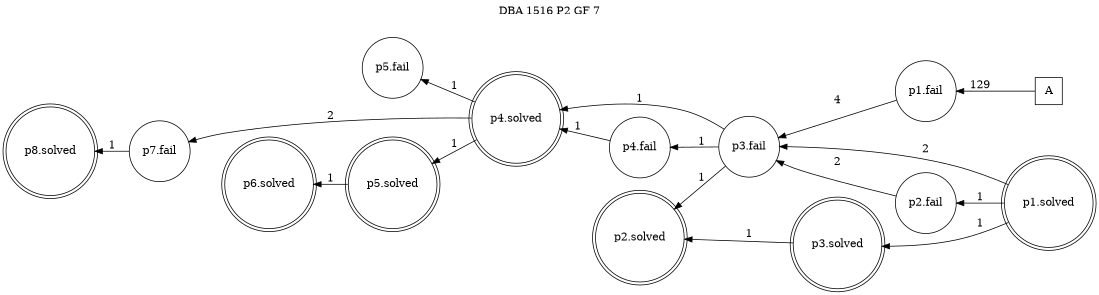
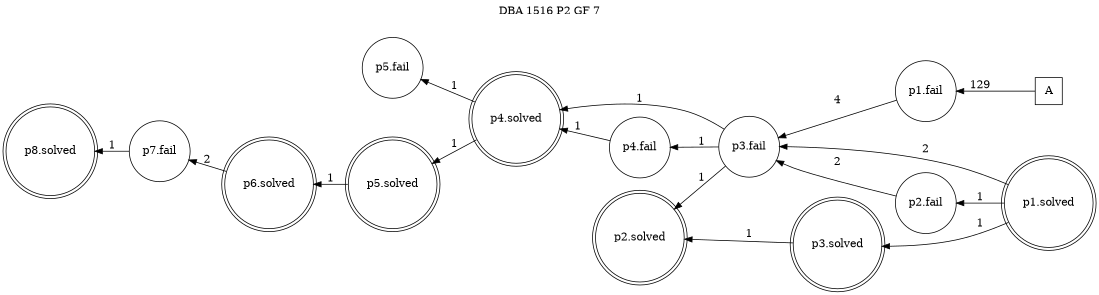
edge "p4.solved" -> "p7.fail": now "p6.solved" -> "p7.fail"
